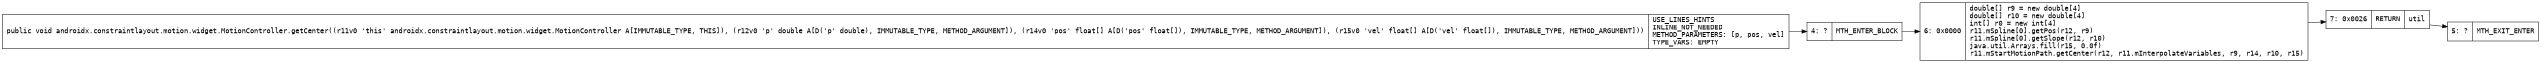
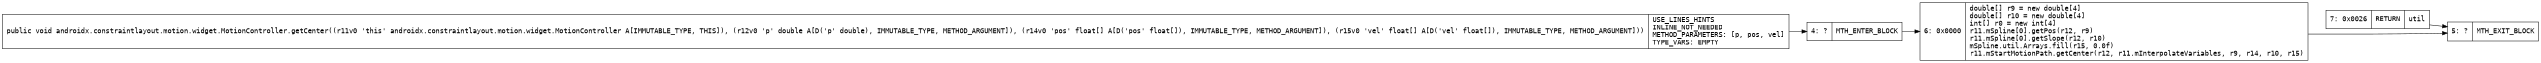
edge "6: 0x0000" -> "7: 0x0026": now "6: 0x0000" -> "5: ?"
node "5: ?": text "MTH_EXIT_ENTER" -> "MTH_EXIT_BLOCK"
node "6: 0x0000": text "java.util.Arrays.fill(r15, 0.0f)" -> "mSpline.util.Arrays.fill(r15, 0.0f)"
